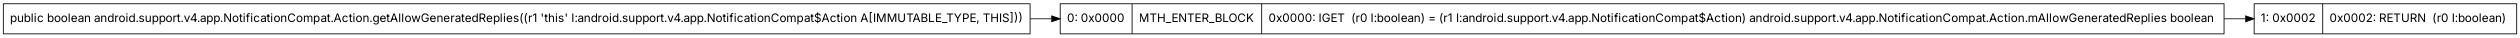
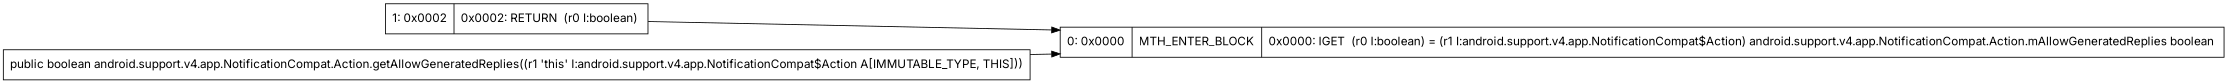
edge "0: 0x0000" -> "1: 0x0002": reversed
